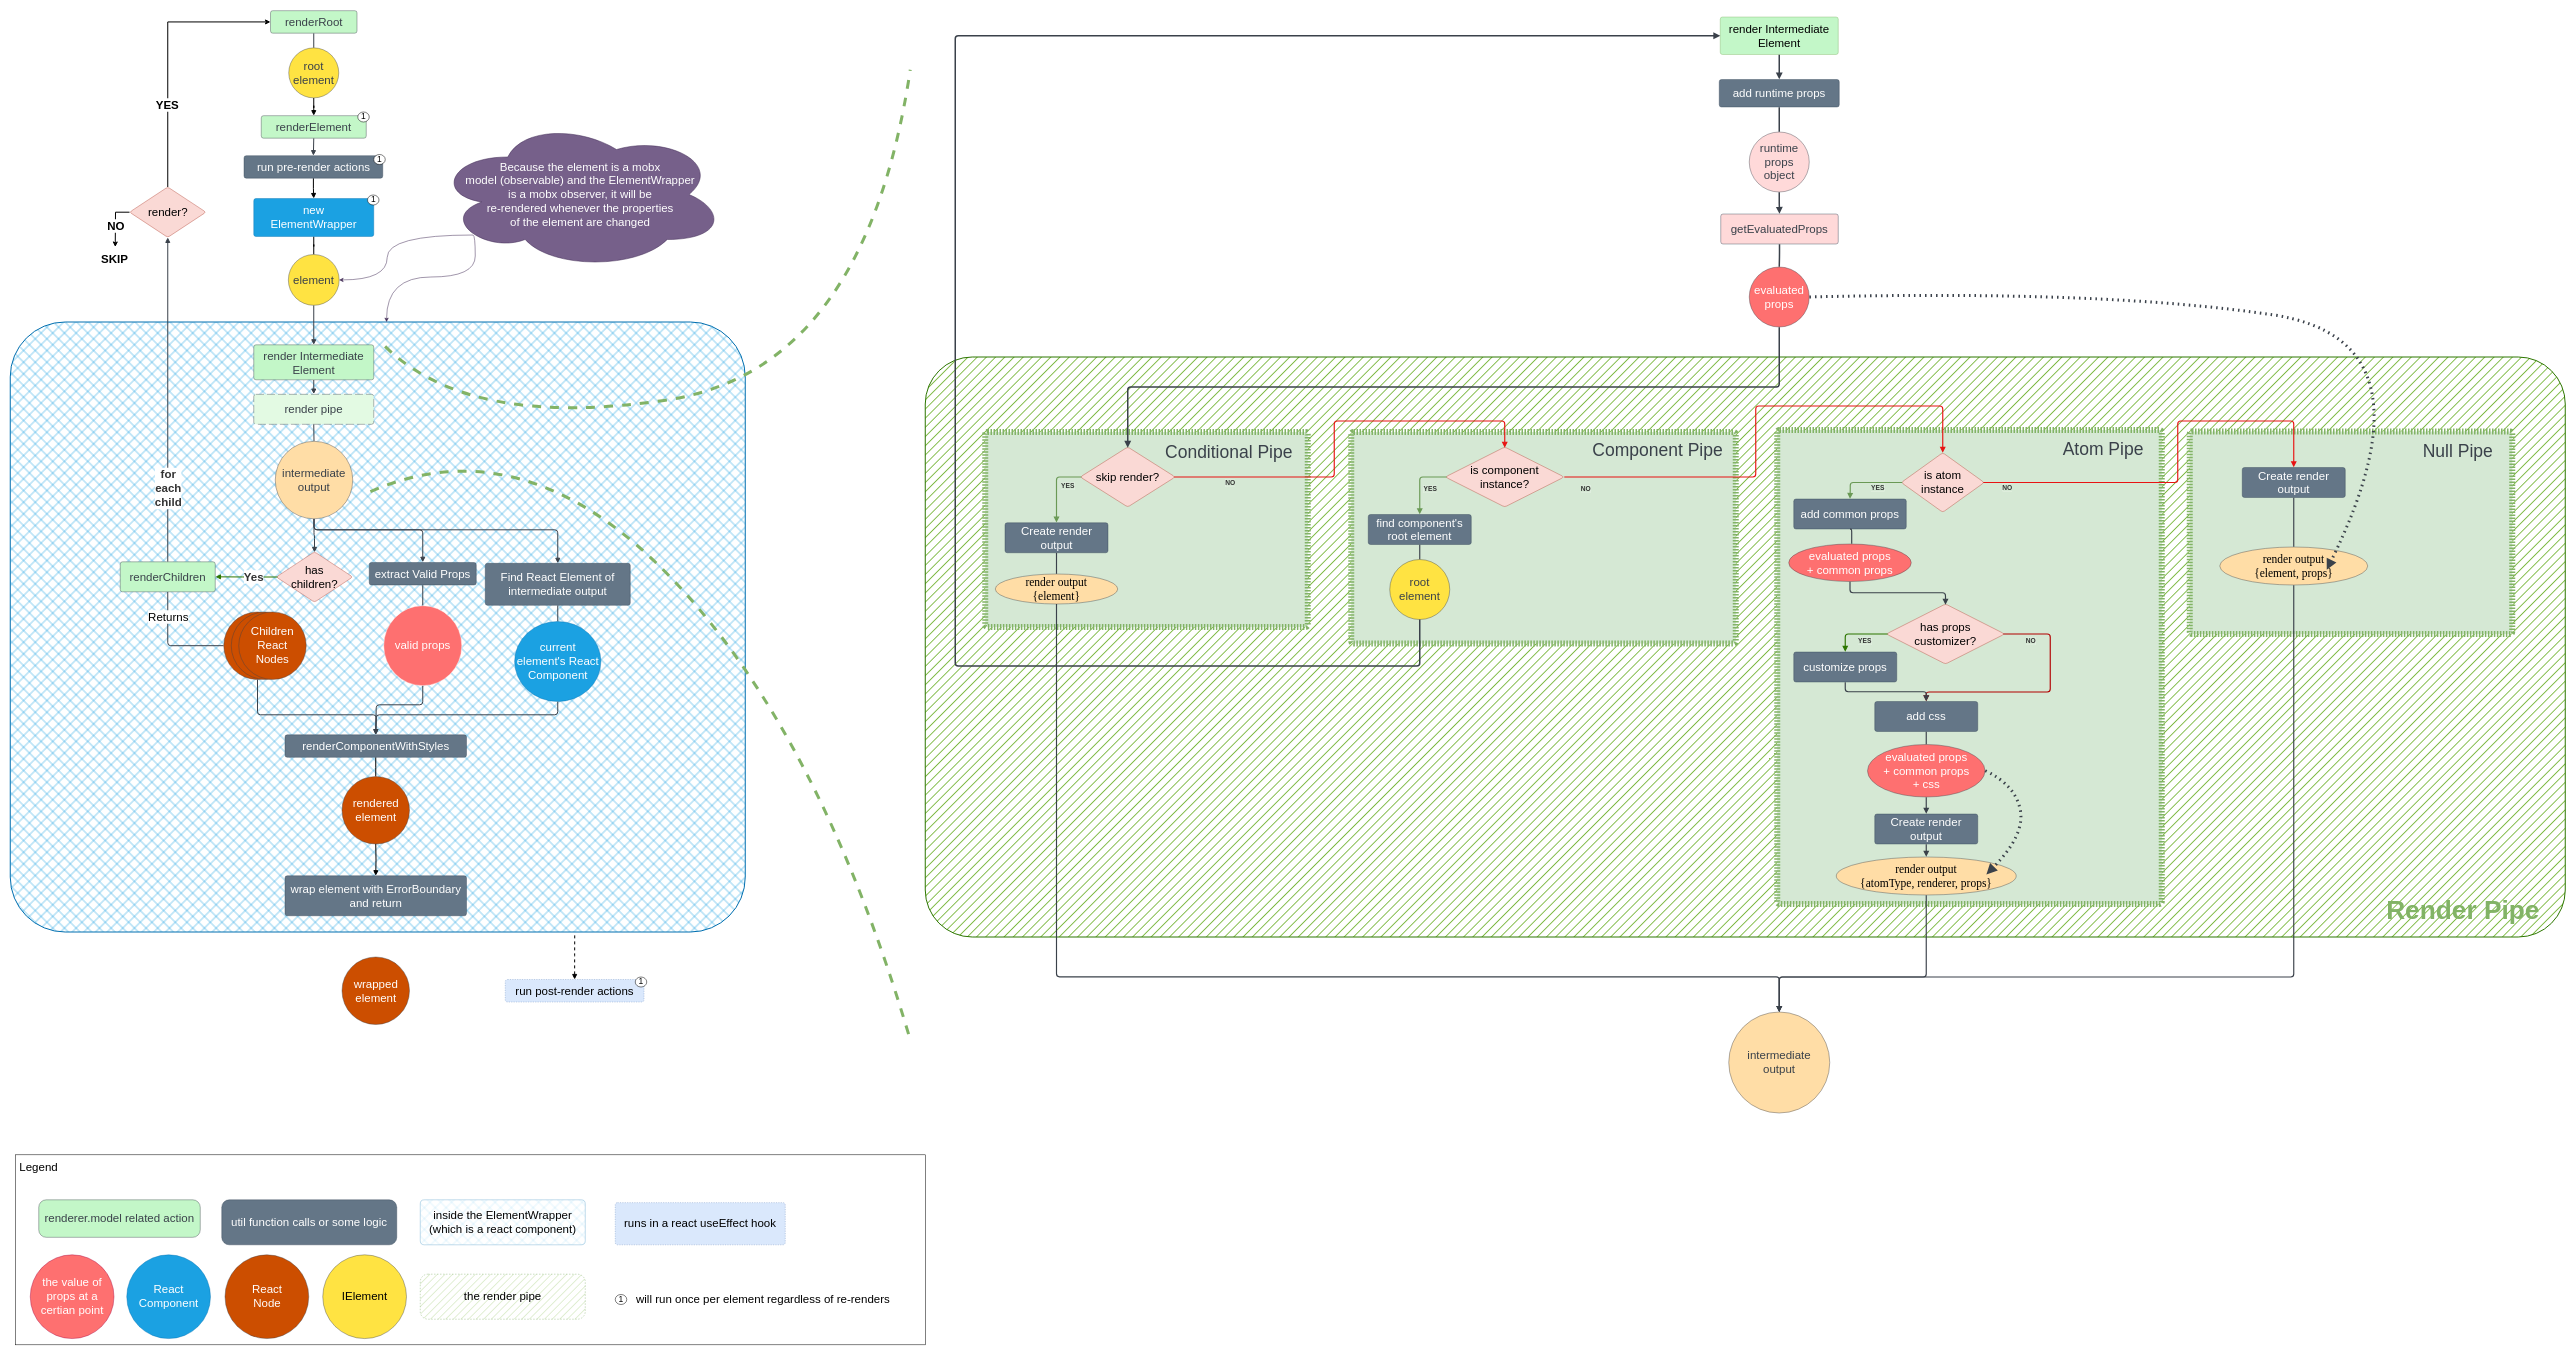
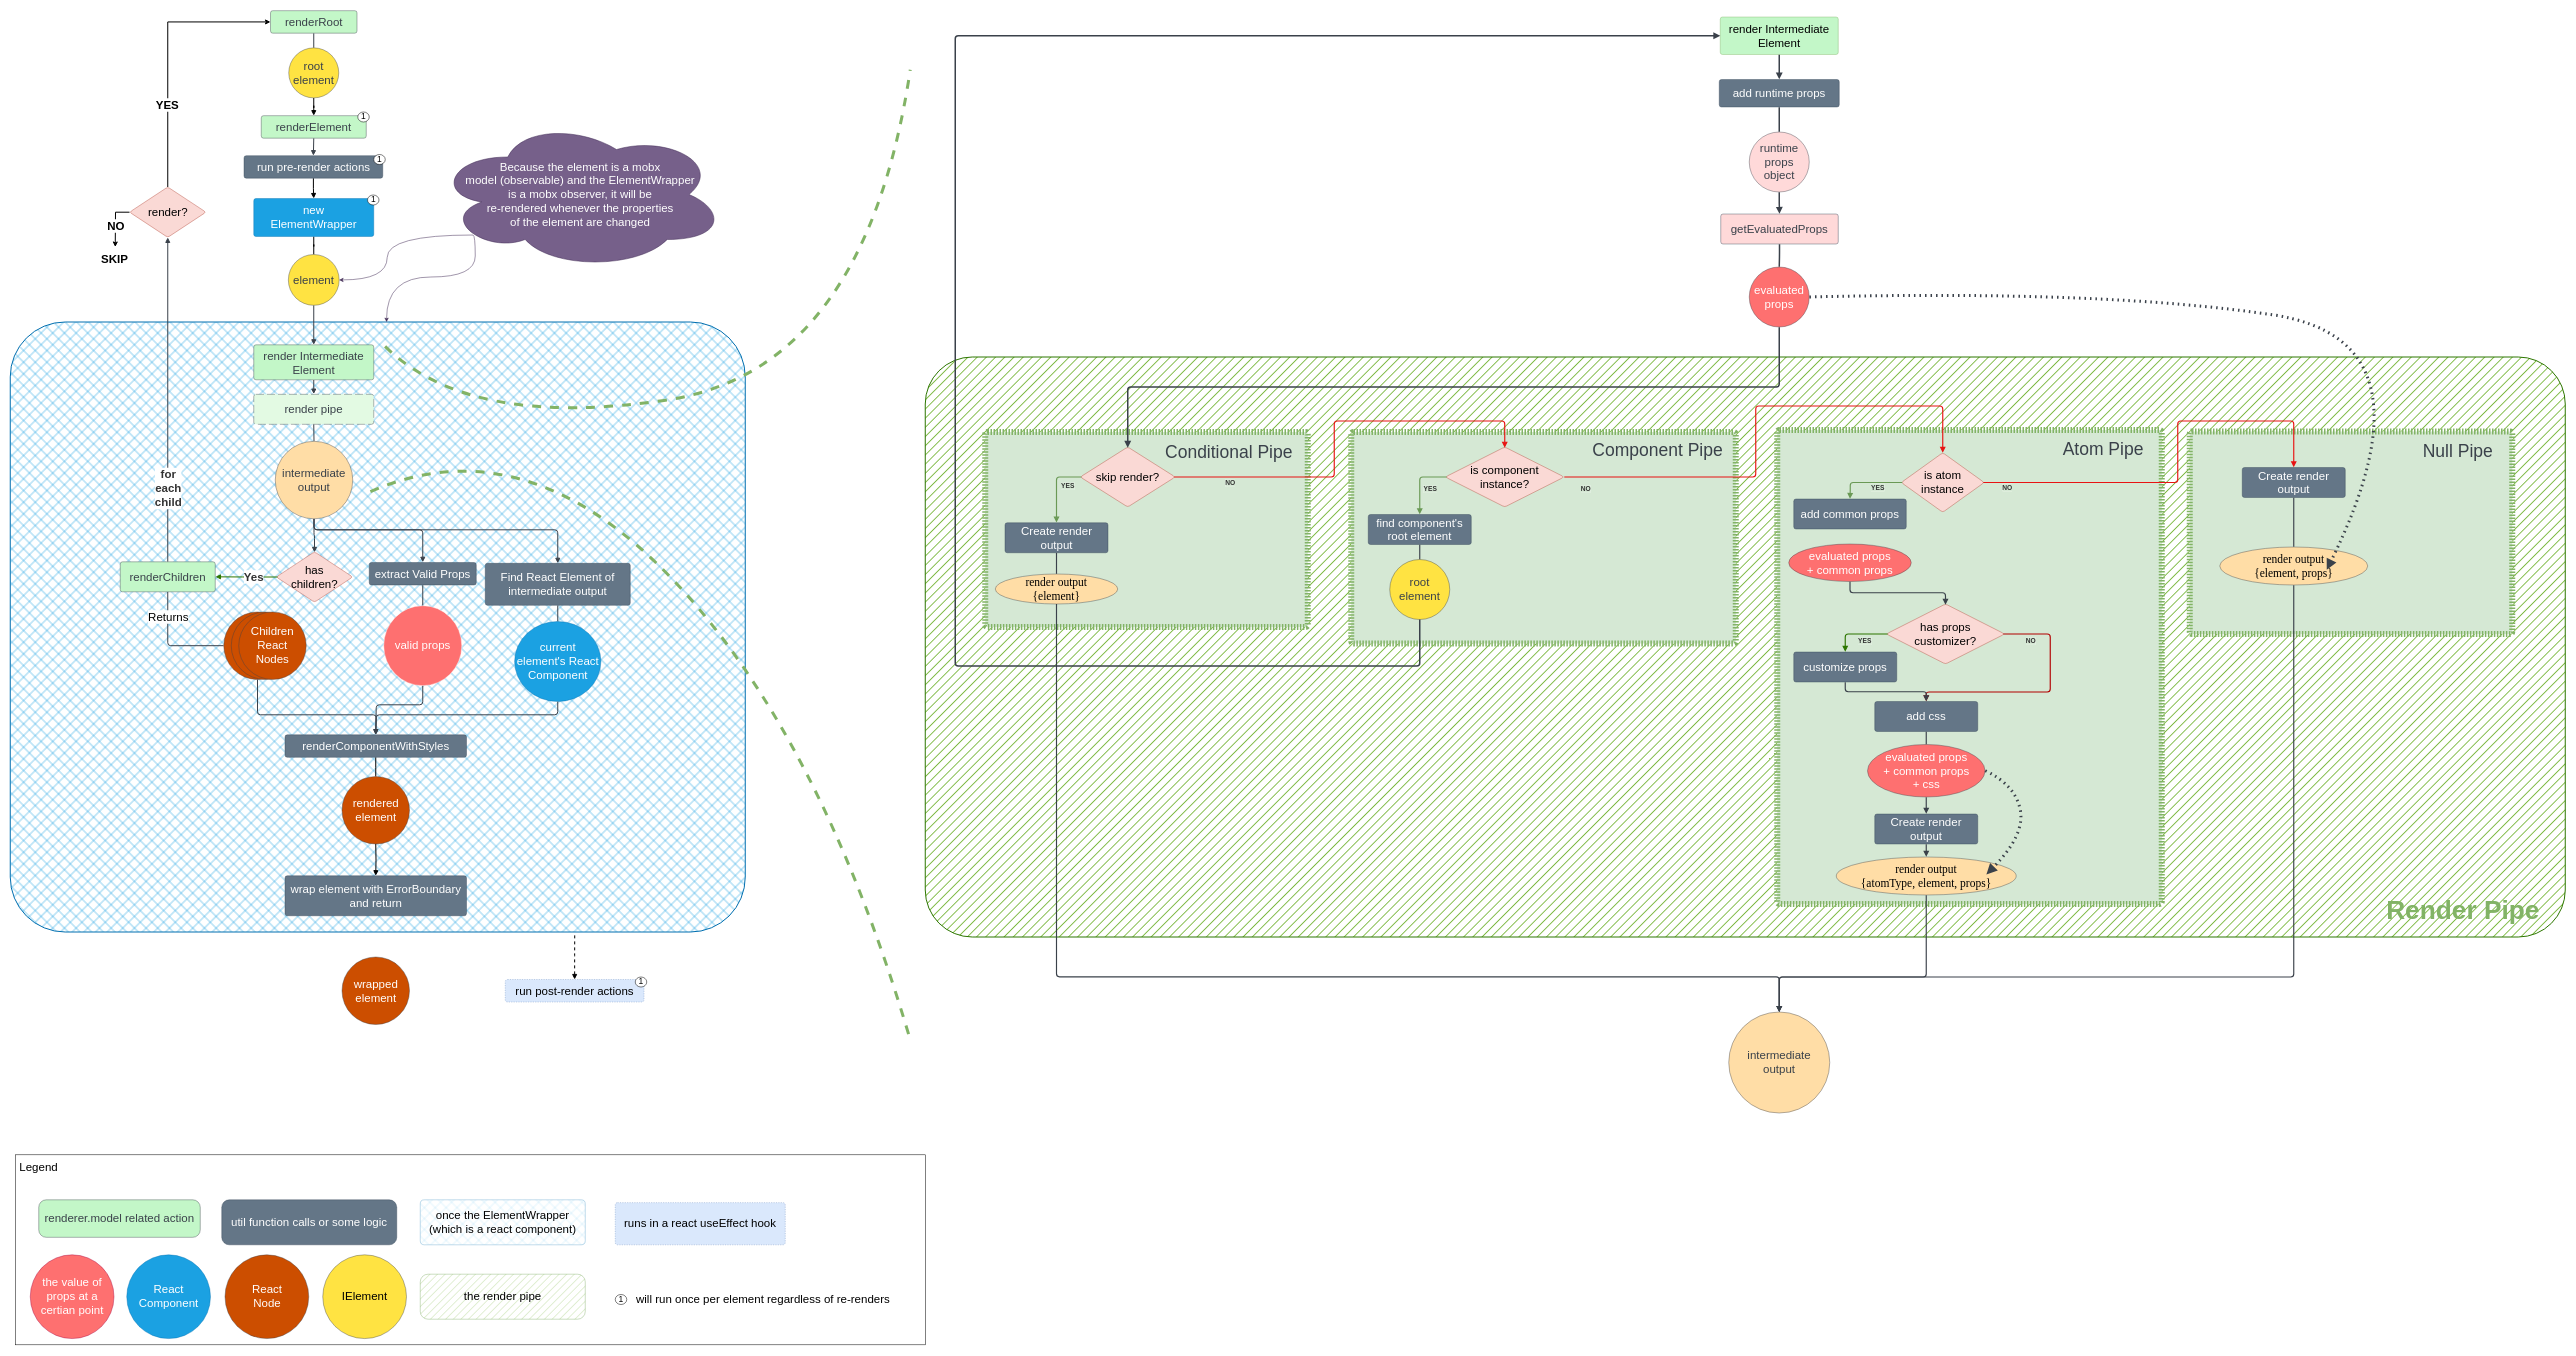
edge "add common props" -- "evaluated props + common props": removed
node "render output {atomType, renderer, props}": label "render output {atomType, renderer, props}" -> "render output {atomType, element, props}"
node "inside the ElementWrapper (which is a react component)": label "inside the ElementWrapper (which is a react component)" -> "once the ElementWrapper (which is a react component)"
node "the render pipe": style dashed -> solid
